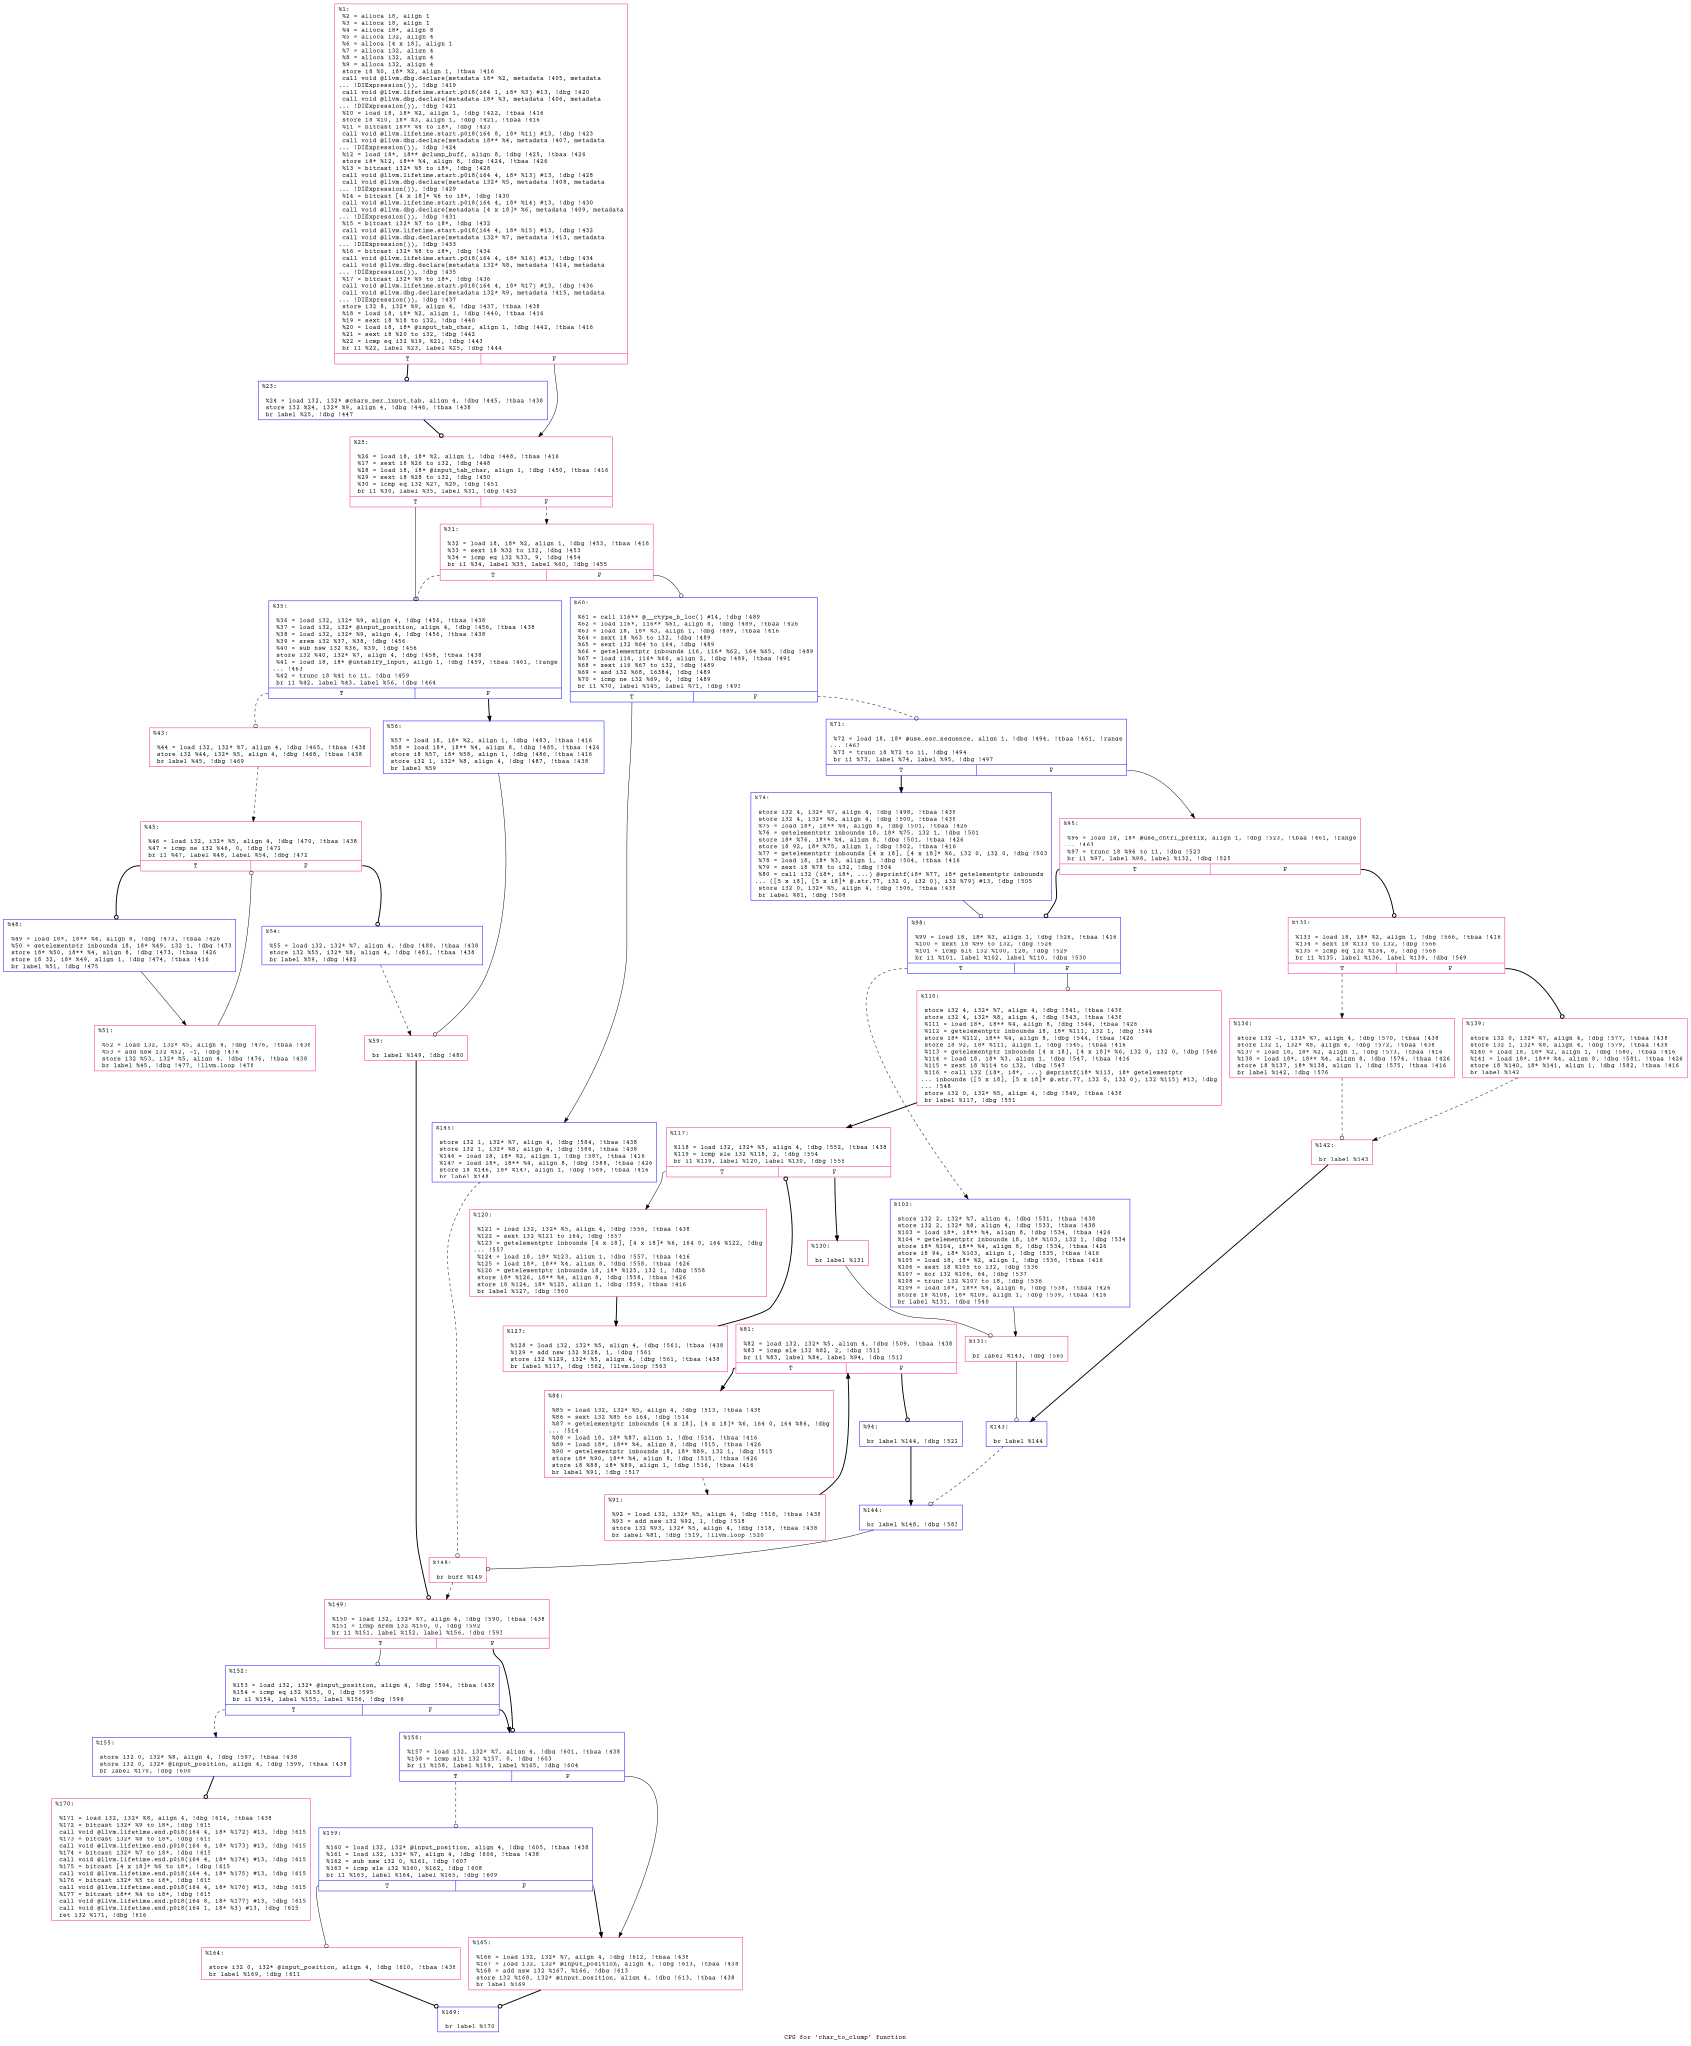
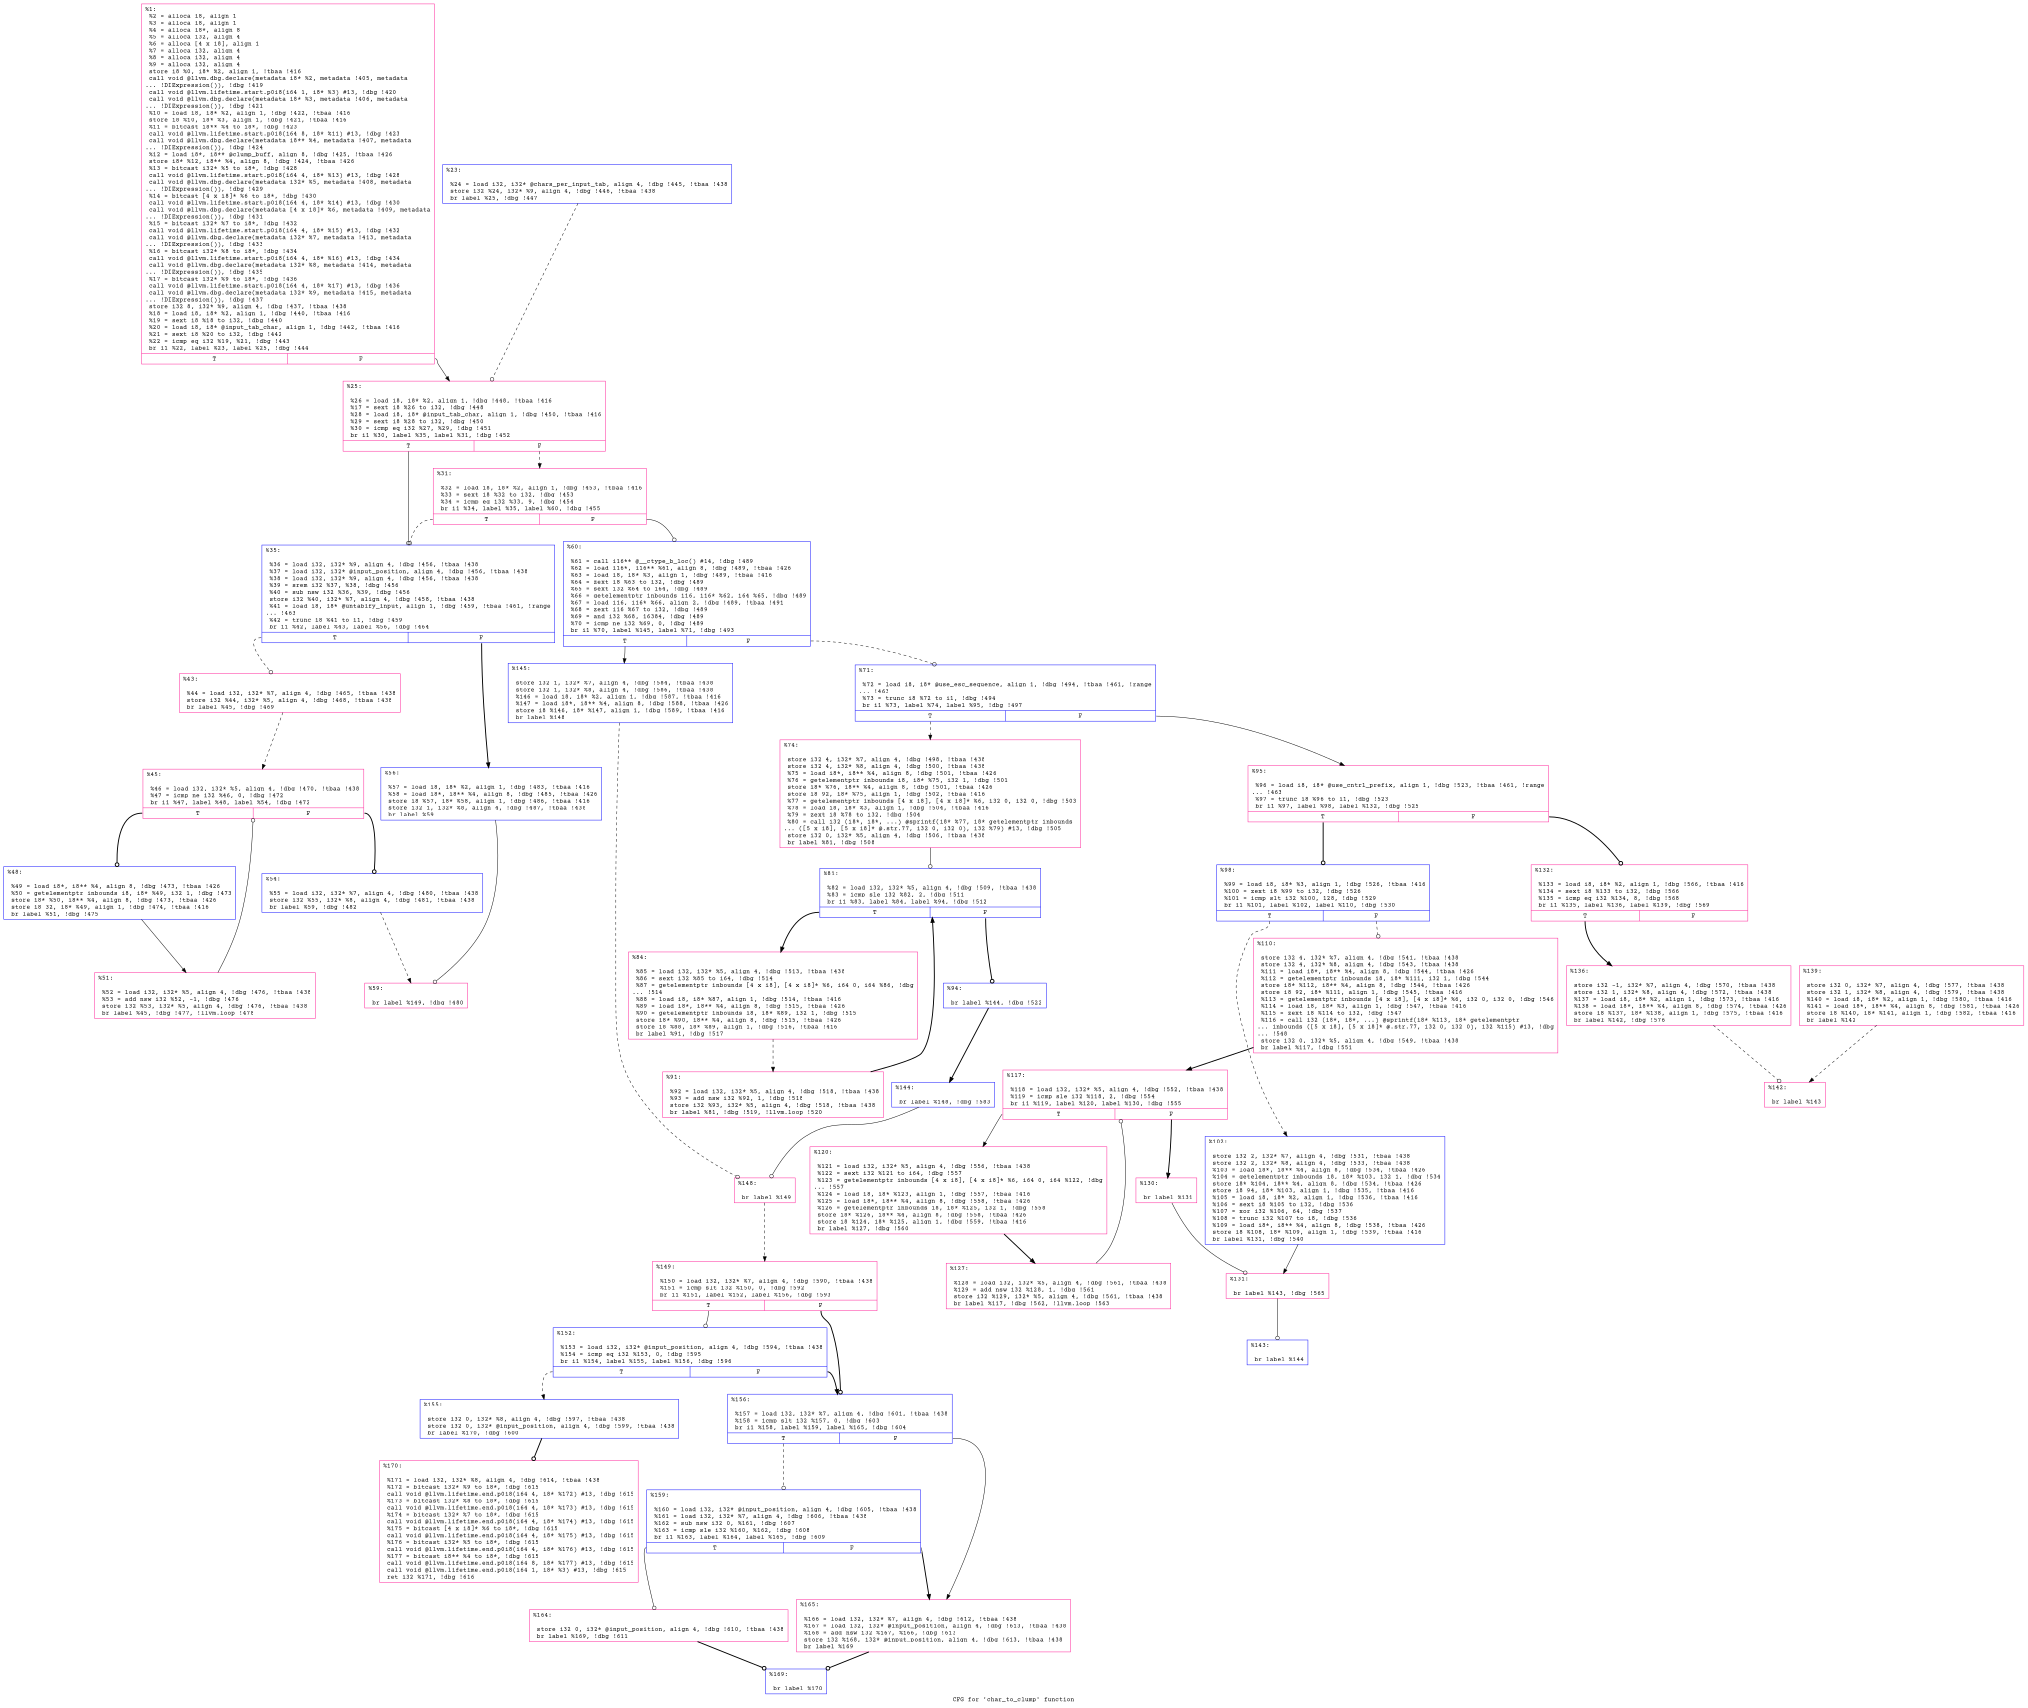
edge "%1:" -> "%23:": removed
edge "%23:" -> "%25:": style bold -> dashed
edge "%71:" -> "%74:": style bold -> dashed
node "%74:": color blue -> deeppink
edge "%74:" -> "%98:": now "%74:" -> "%81:"
edge "%98:" -> "%110:": style solid -> dashed
edge "%132:" -> "%139:": removed
edge "%132:" -> "%136:": style dashed -> bold
edge "%127:" -> "%117:": style bold -> solid
edge "%142:" -> "%143:": removed
edge "%59:" -> "%149:": removed
node "%81:": color deeppink -> blue
edge "%143:" -> "%144:": removed
node "%148:": text "br buff %149" -> "br label %149"
node "%149:": text "%151 = icmp srem i32 %150, 0, !dbg !592" -> "%151 = icmp slt i32 %150, 0, !dbg !592"
